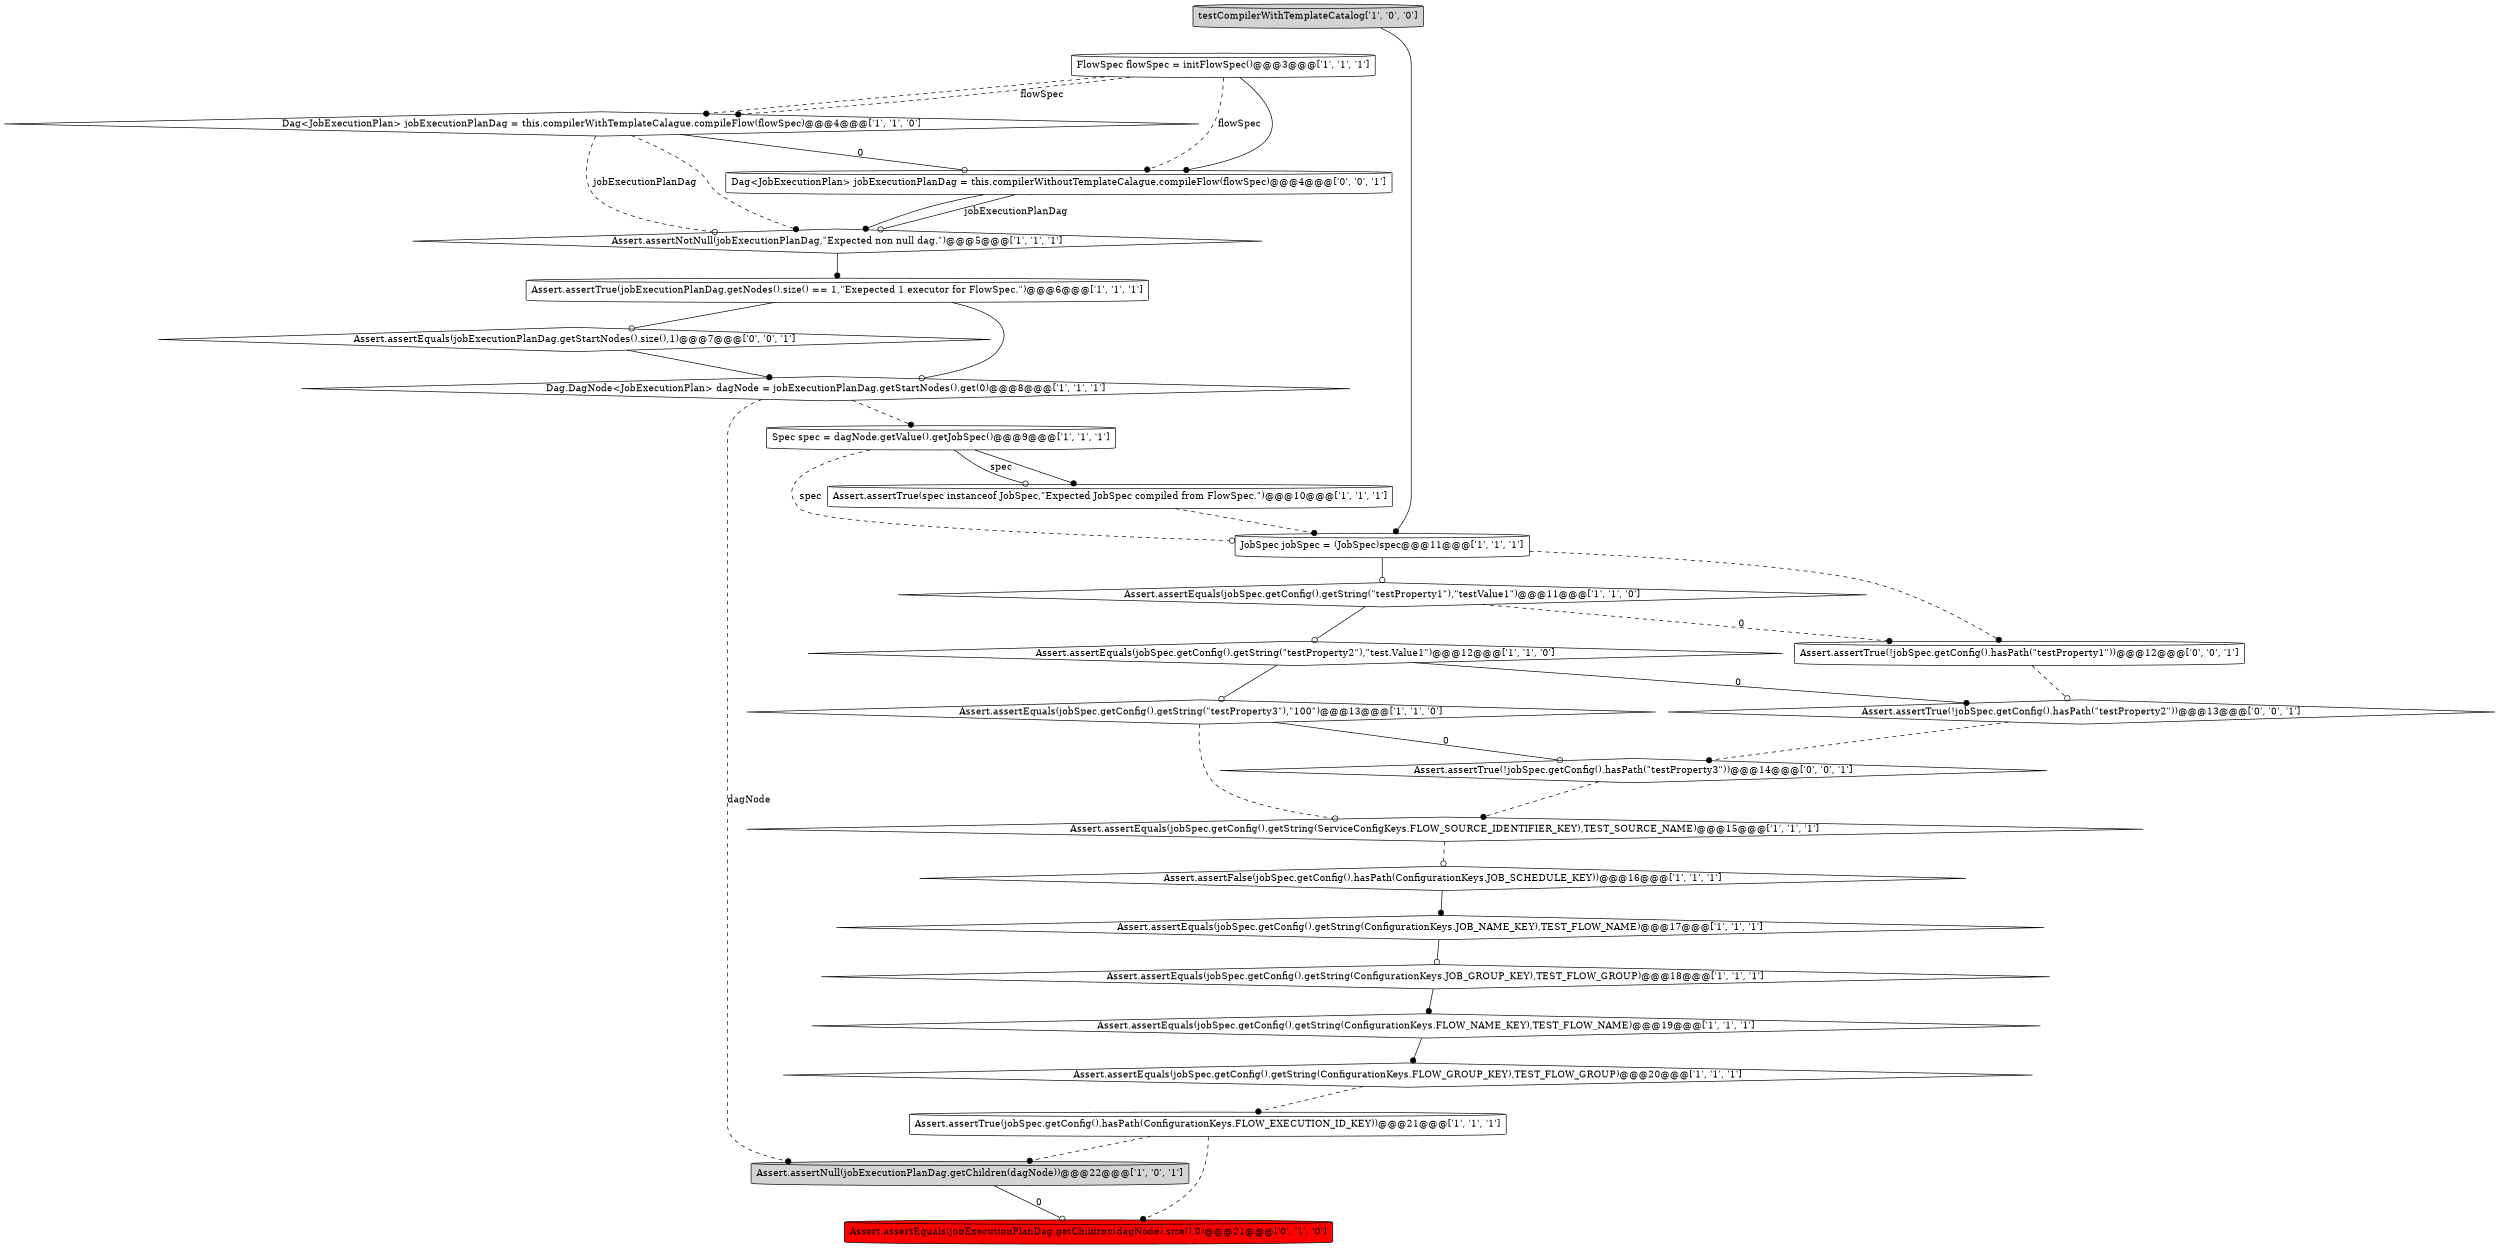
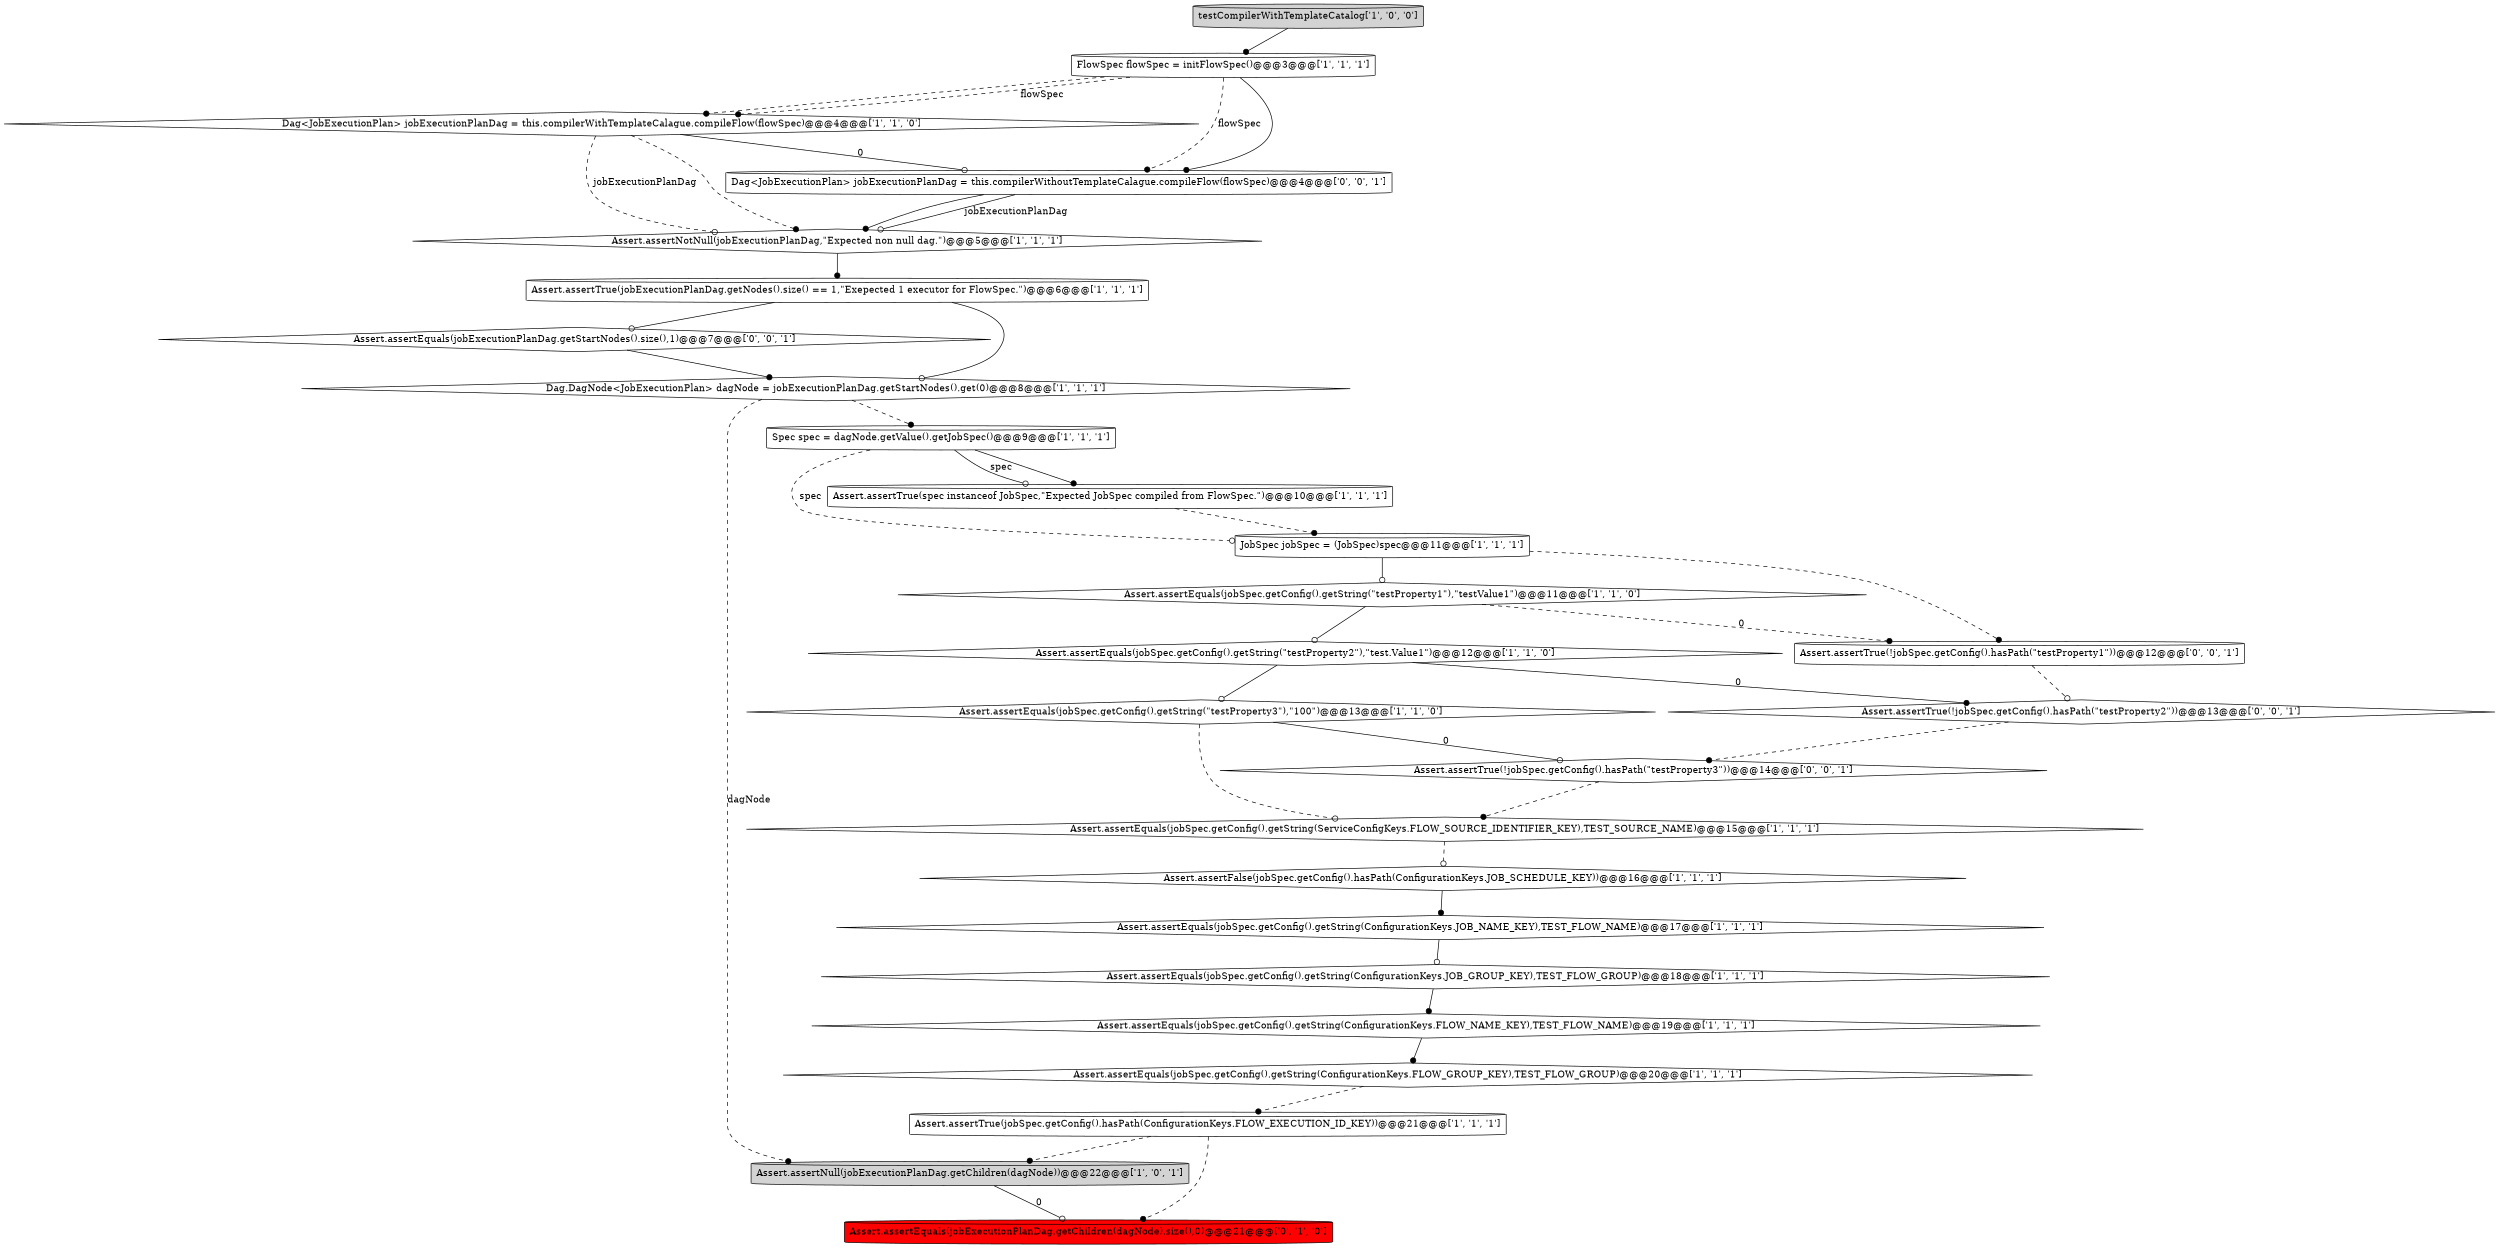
edge "testCompilerWithTemplateCatalog['1', '0', '0']" -> "JobSpec jobSpec = (JobSpec)spec@@@11@@@['1', '1', '1']": now "testCompilerWithTemplateCatalog['1', '0', '0']" -> "FlowSpec flowSpec = initFlowSpec()@@@3@@@['1', '1', '1']"
